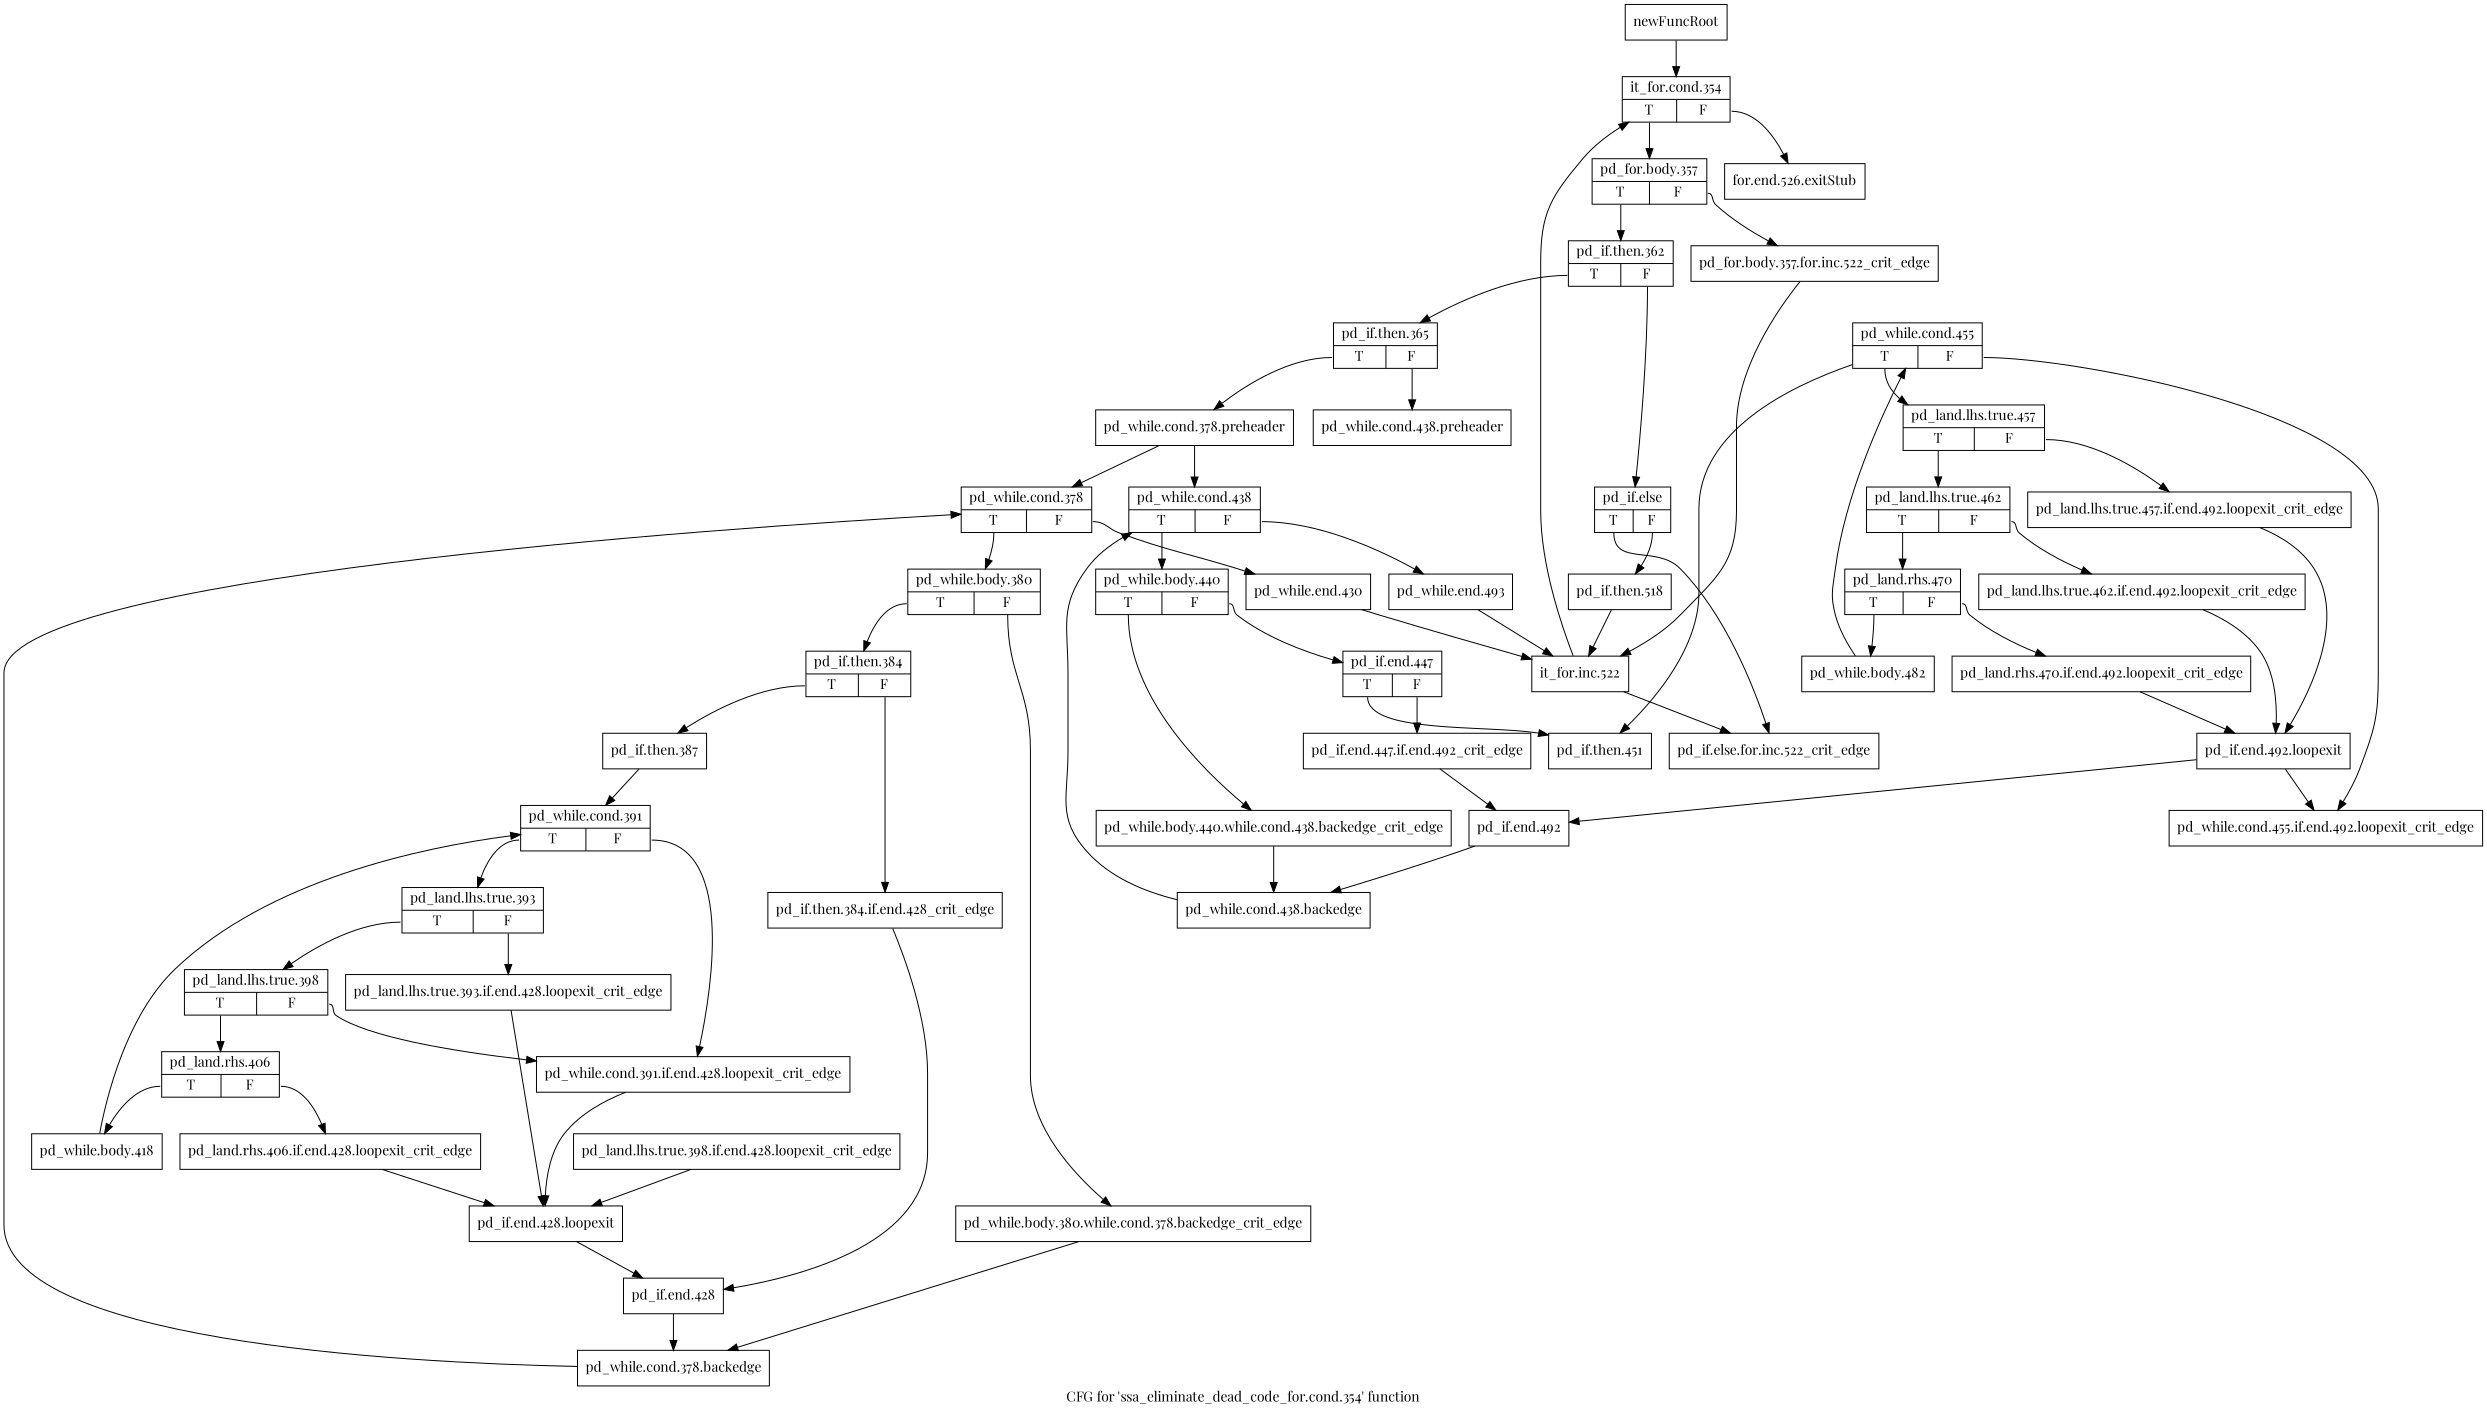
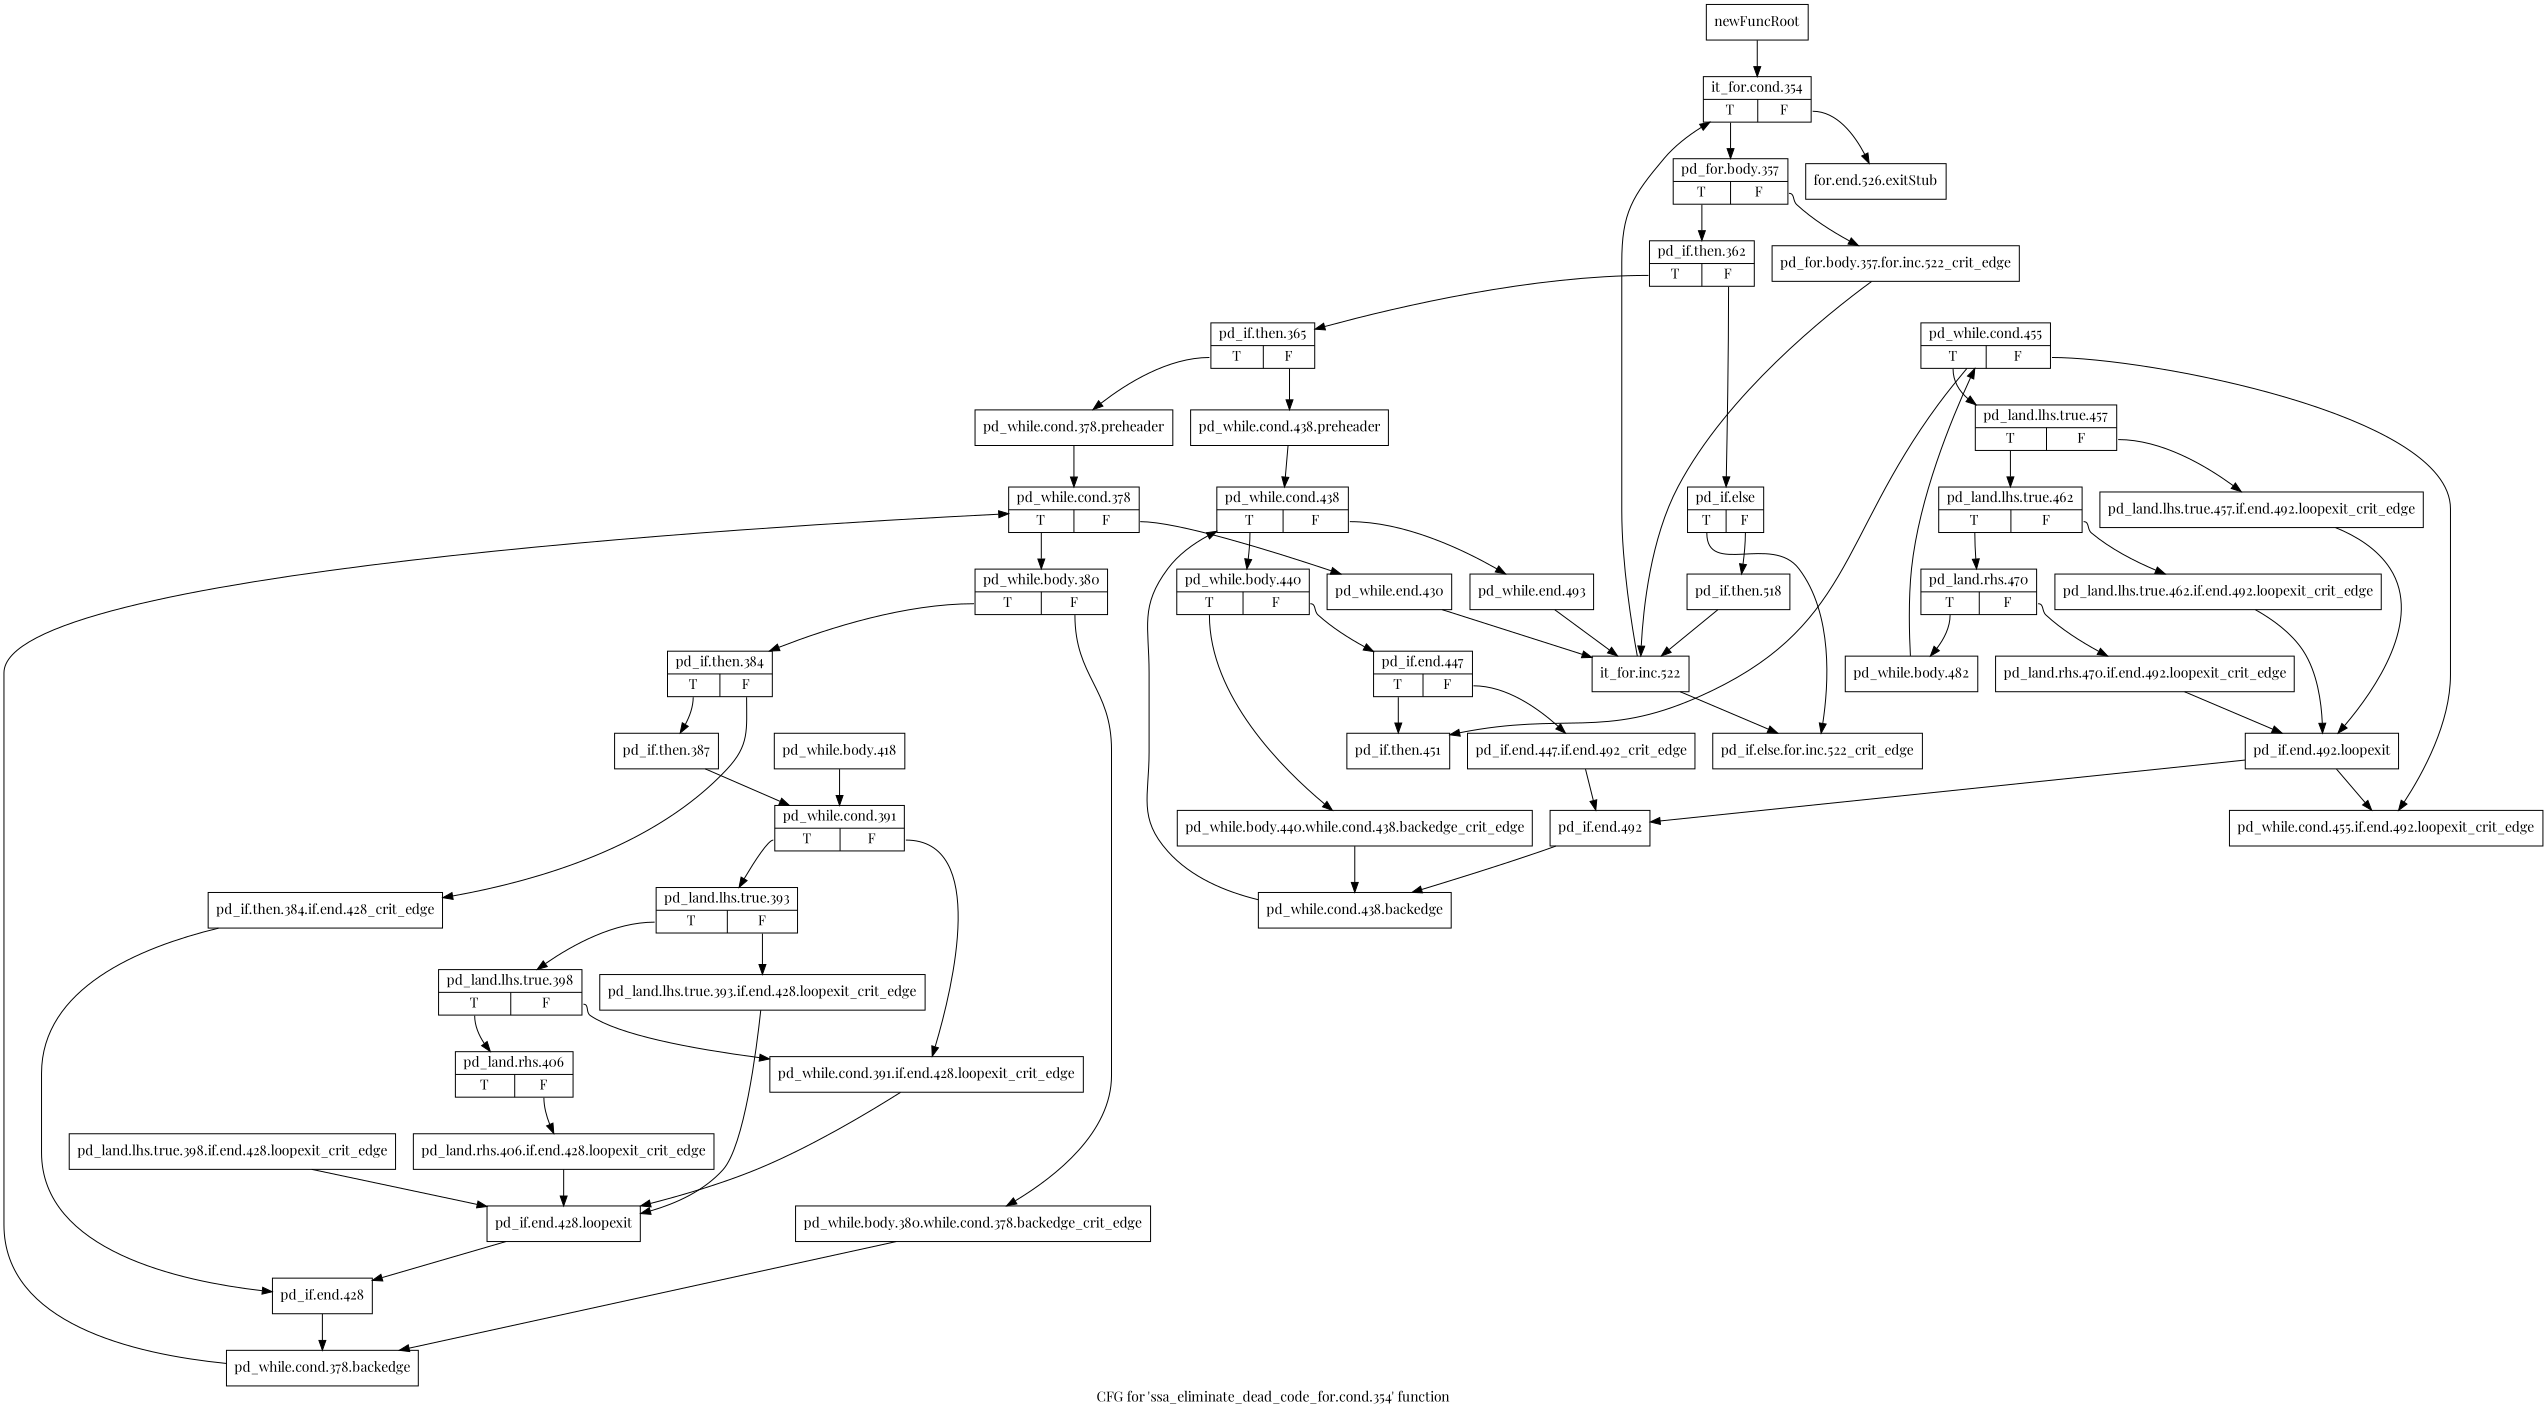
edge "pd_while.cond.378.preheader" -> "pd_while.cond.438": now "pd_while.cond.438.preheader" -> "pd_while.cond.438"
edge "pd_land.rhs.406" -> "pd_while.body.418": removed
